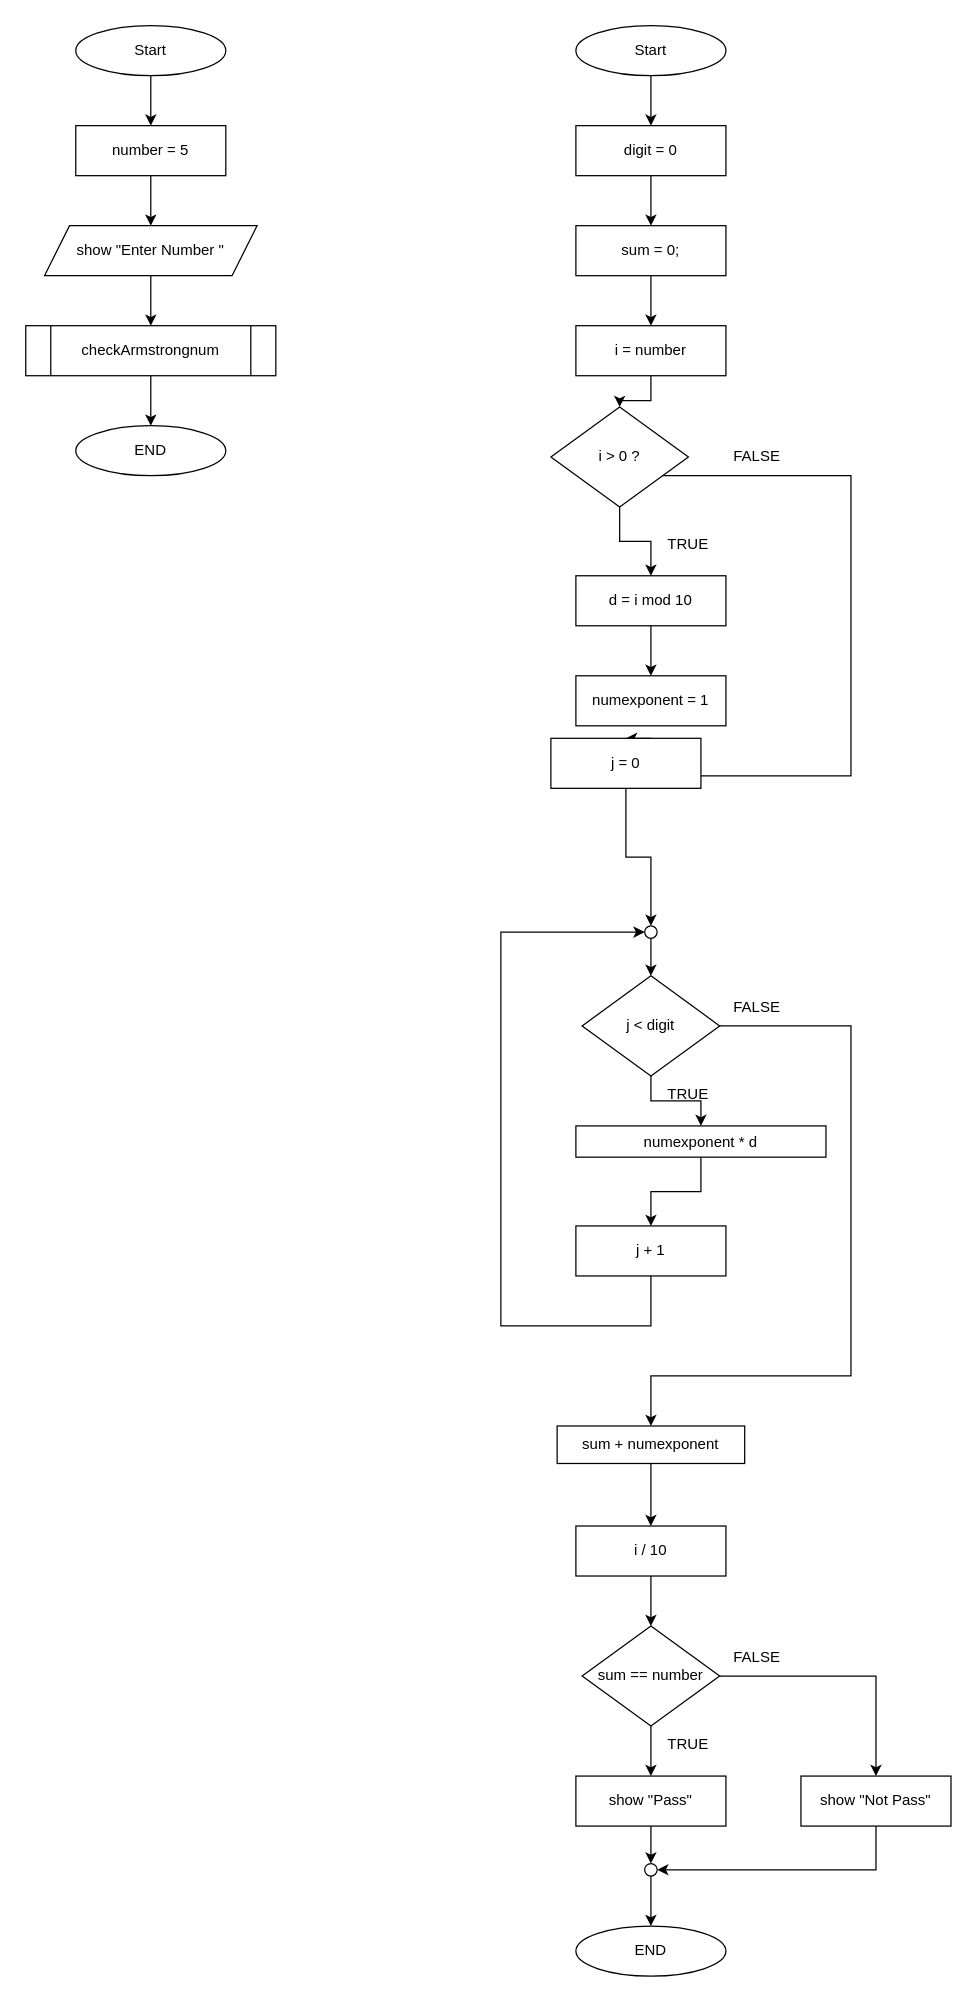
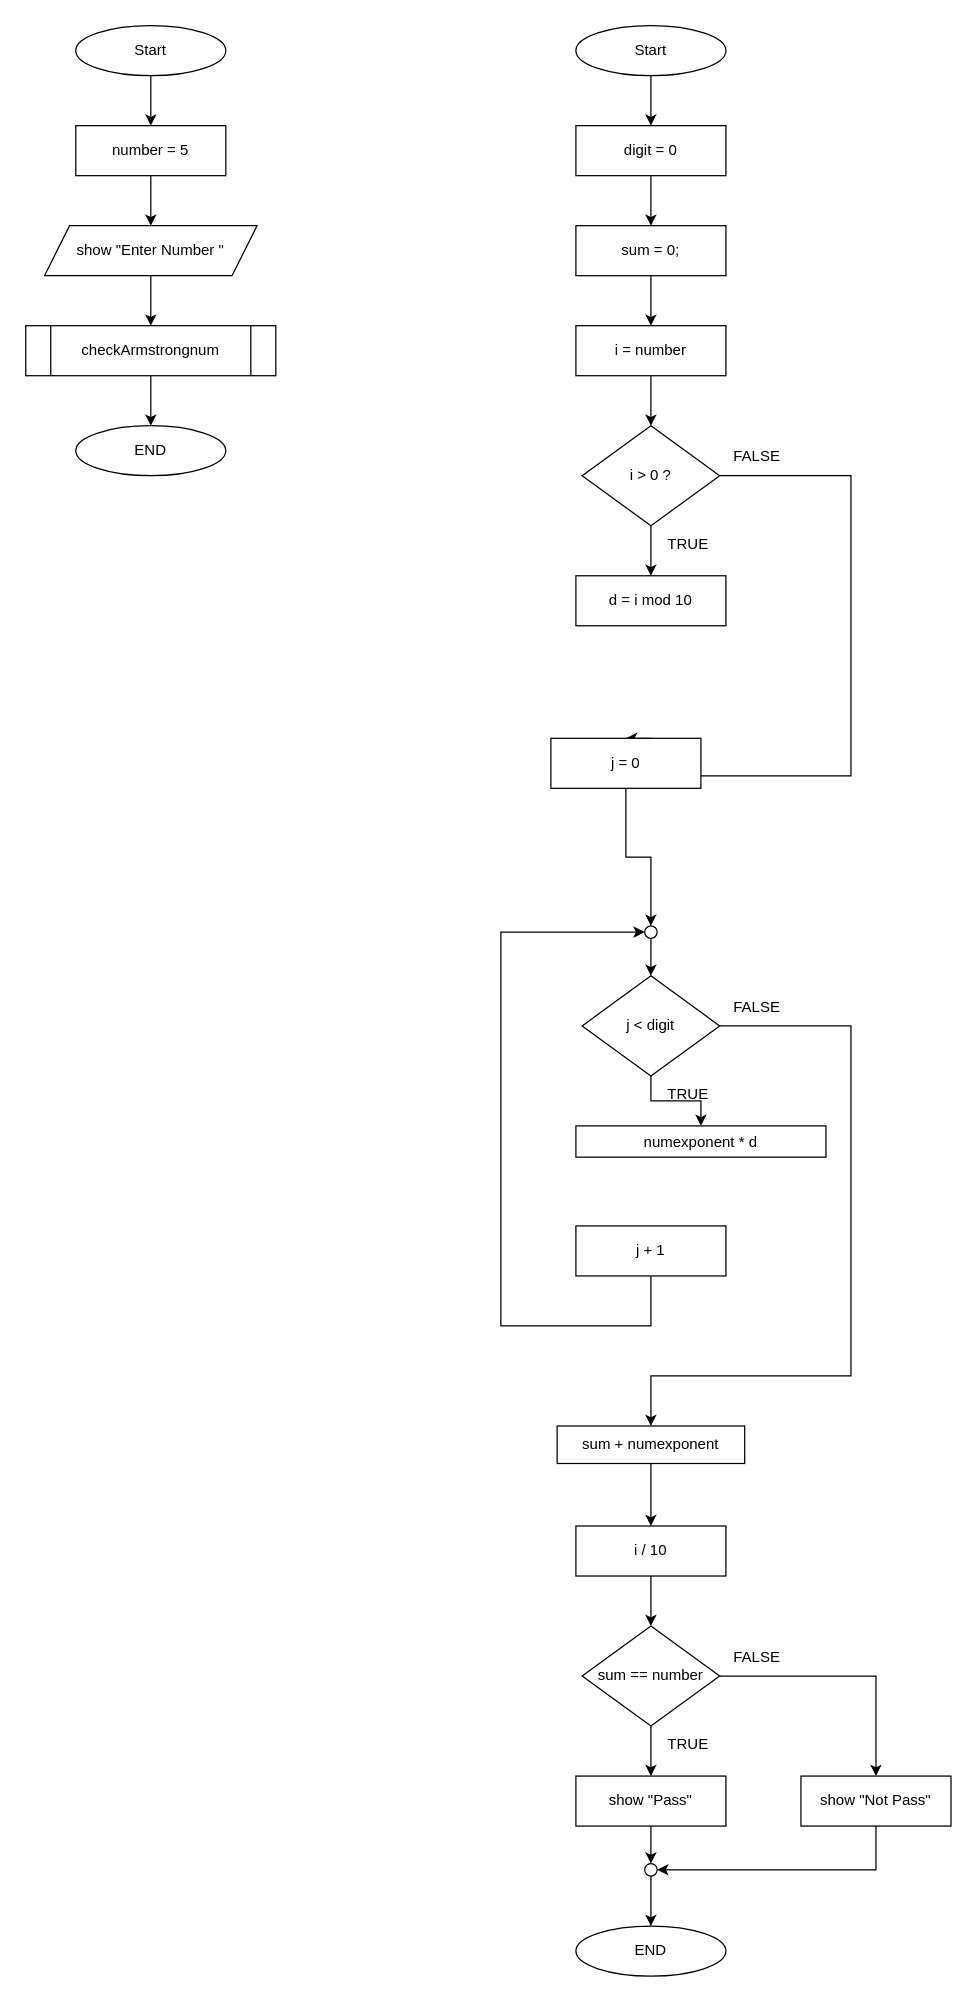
node "i > 0 ?": moved (619, 457) -> (651, 476)
edge "d = i mod 10" -> "numexponent = 1": removed
node "numexponent = 1": removed
edge "numexponent * d" -> "j + 1": removed
